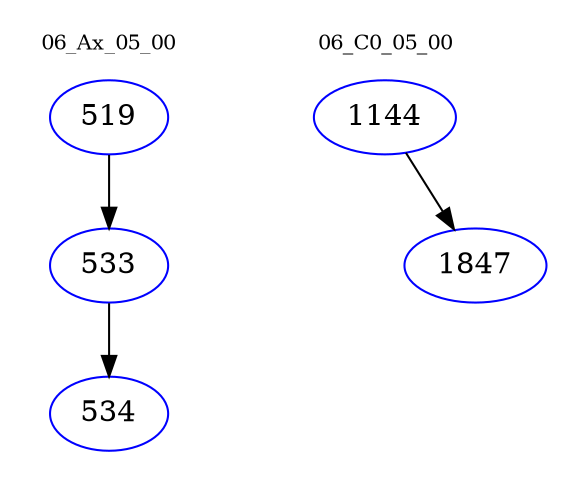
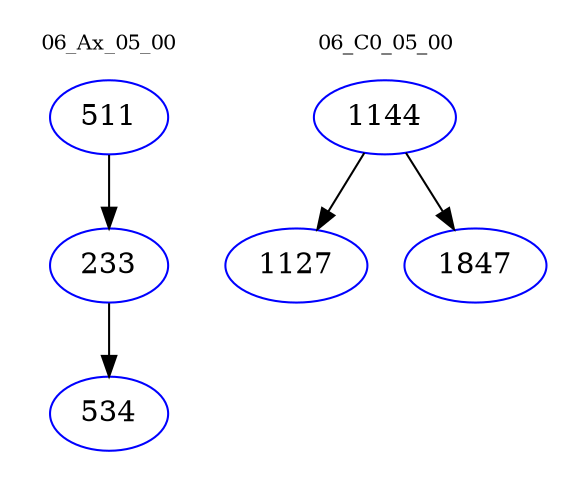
node "519": label "519" -> "511"
node "533": label "533" -> "233"
node "1127": added
